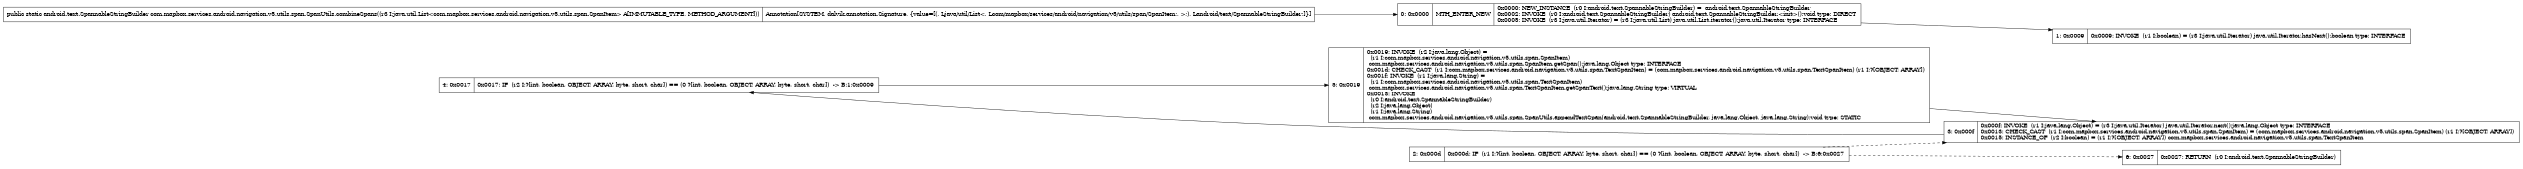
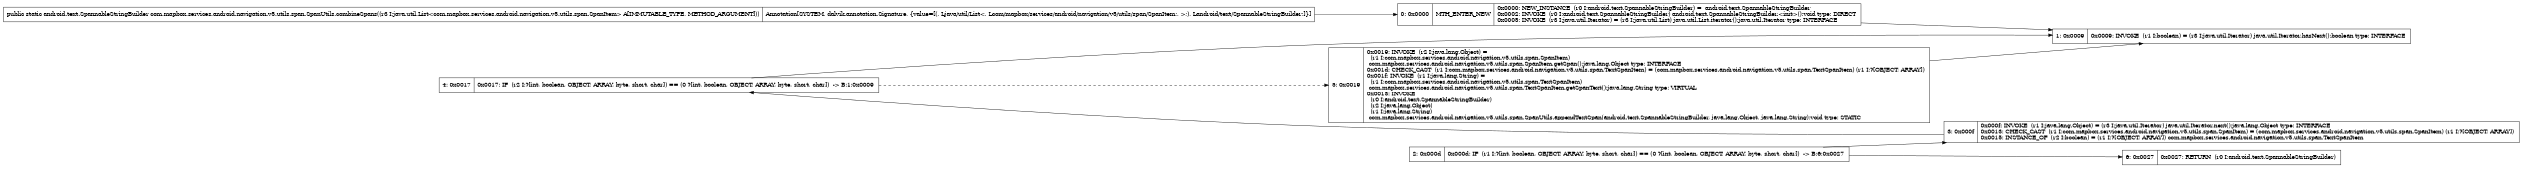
edge "4: 0x0017" -> "1: 0x0009": added
edge "4: 0x0017" -> "5: 0x0019": style solid -> dashed
edge "5: 0x0019" -> "3: 0x000f": now "5: 0x0019" -> "1: 0x0009"
edge "2: 0x000d" -> "3: 0x000f": style dashed -> solid
edge "2: 0x000d" -> "6: 0x0027": style dashed -> solid
